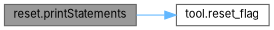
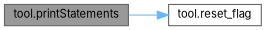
node "reset.printStatements": label "reset.printStatements" -> "tool.printStatements"
